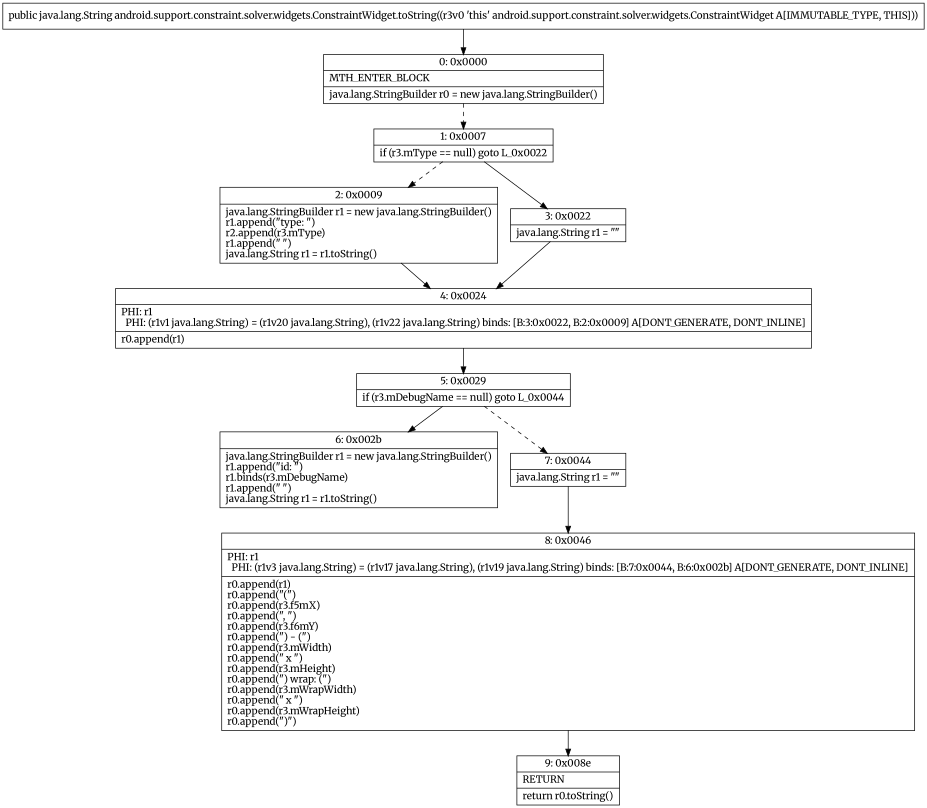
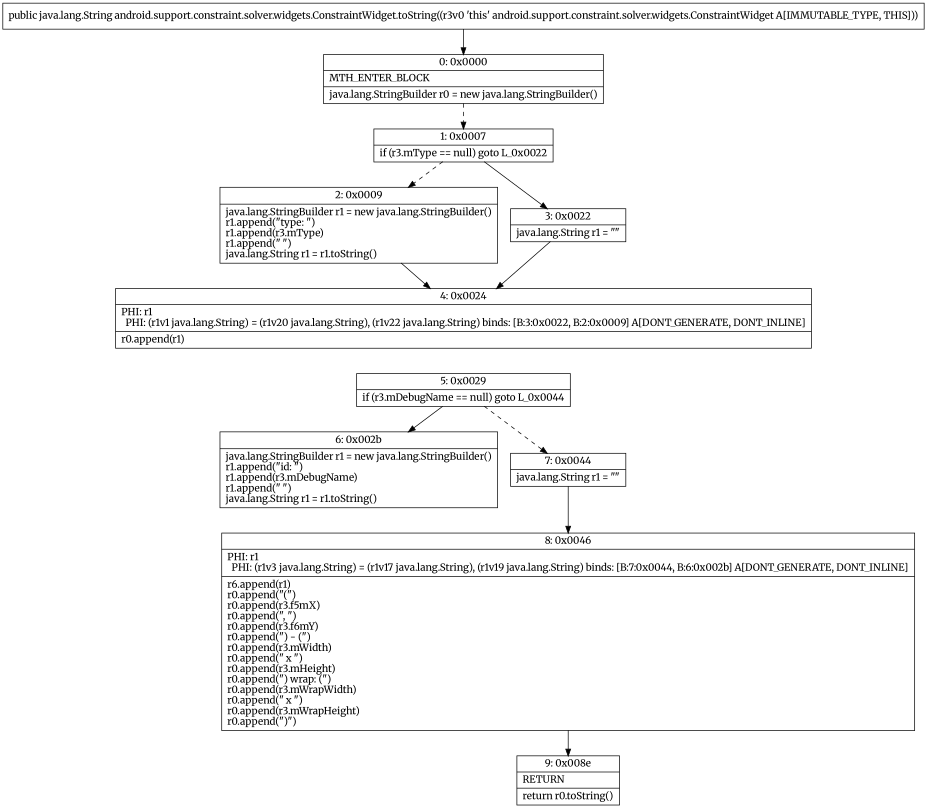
node "2: 0x0009": text "r2.append(r3.mType)" -> "r1.append(r3.mType)"
edge "4: 0x0024" -> "5: 0x0029": removed
node "6: 0x002b": text "r1.binds(r3.mDebugName)" -> "r1.append(r3.mDebugName)"
node "8: 0x0046": text "r0.append(r1)" -> "r6.append(r1)"
